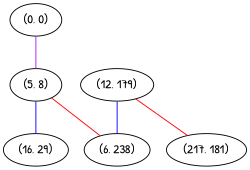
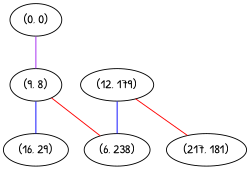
node "(5, 8)": label "(5, 8)" -> "(9, 8)"
